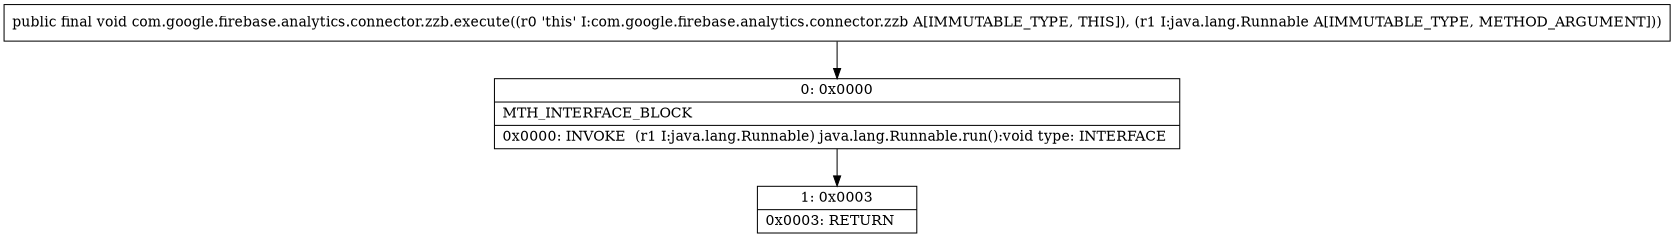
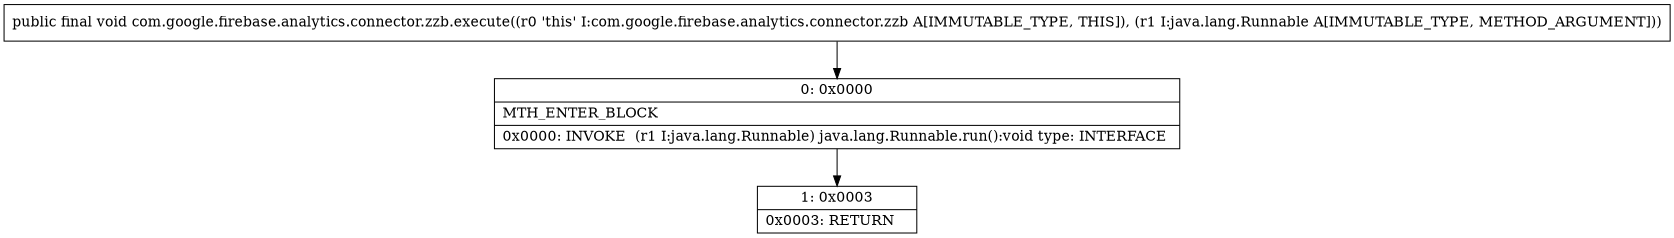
node "0: 0x0000": text "MTH_INTERFACE_BLOCK" -> "MTH_ENTER_BLOCK"
